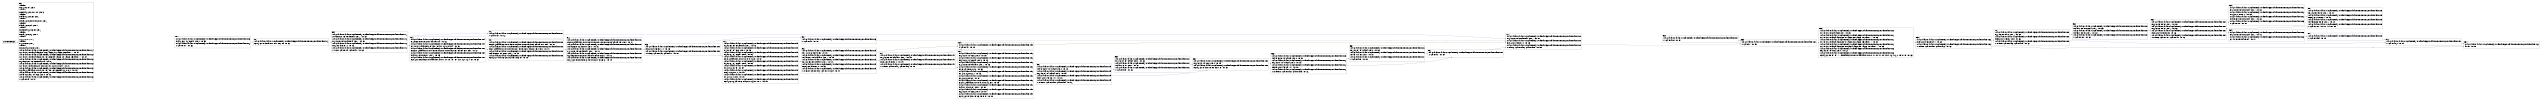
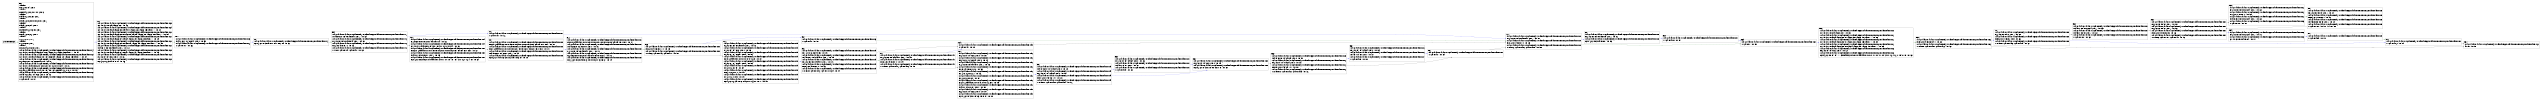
node "BB58:": added
node "BB71:": text "br label %if.then39, !dbg !278" -> "br label %if.end39, !dbg !278"
node "BB36:": added
